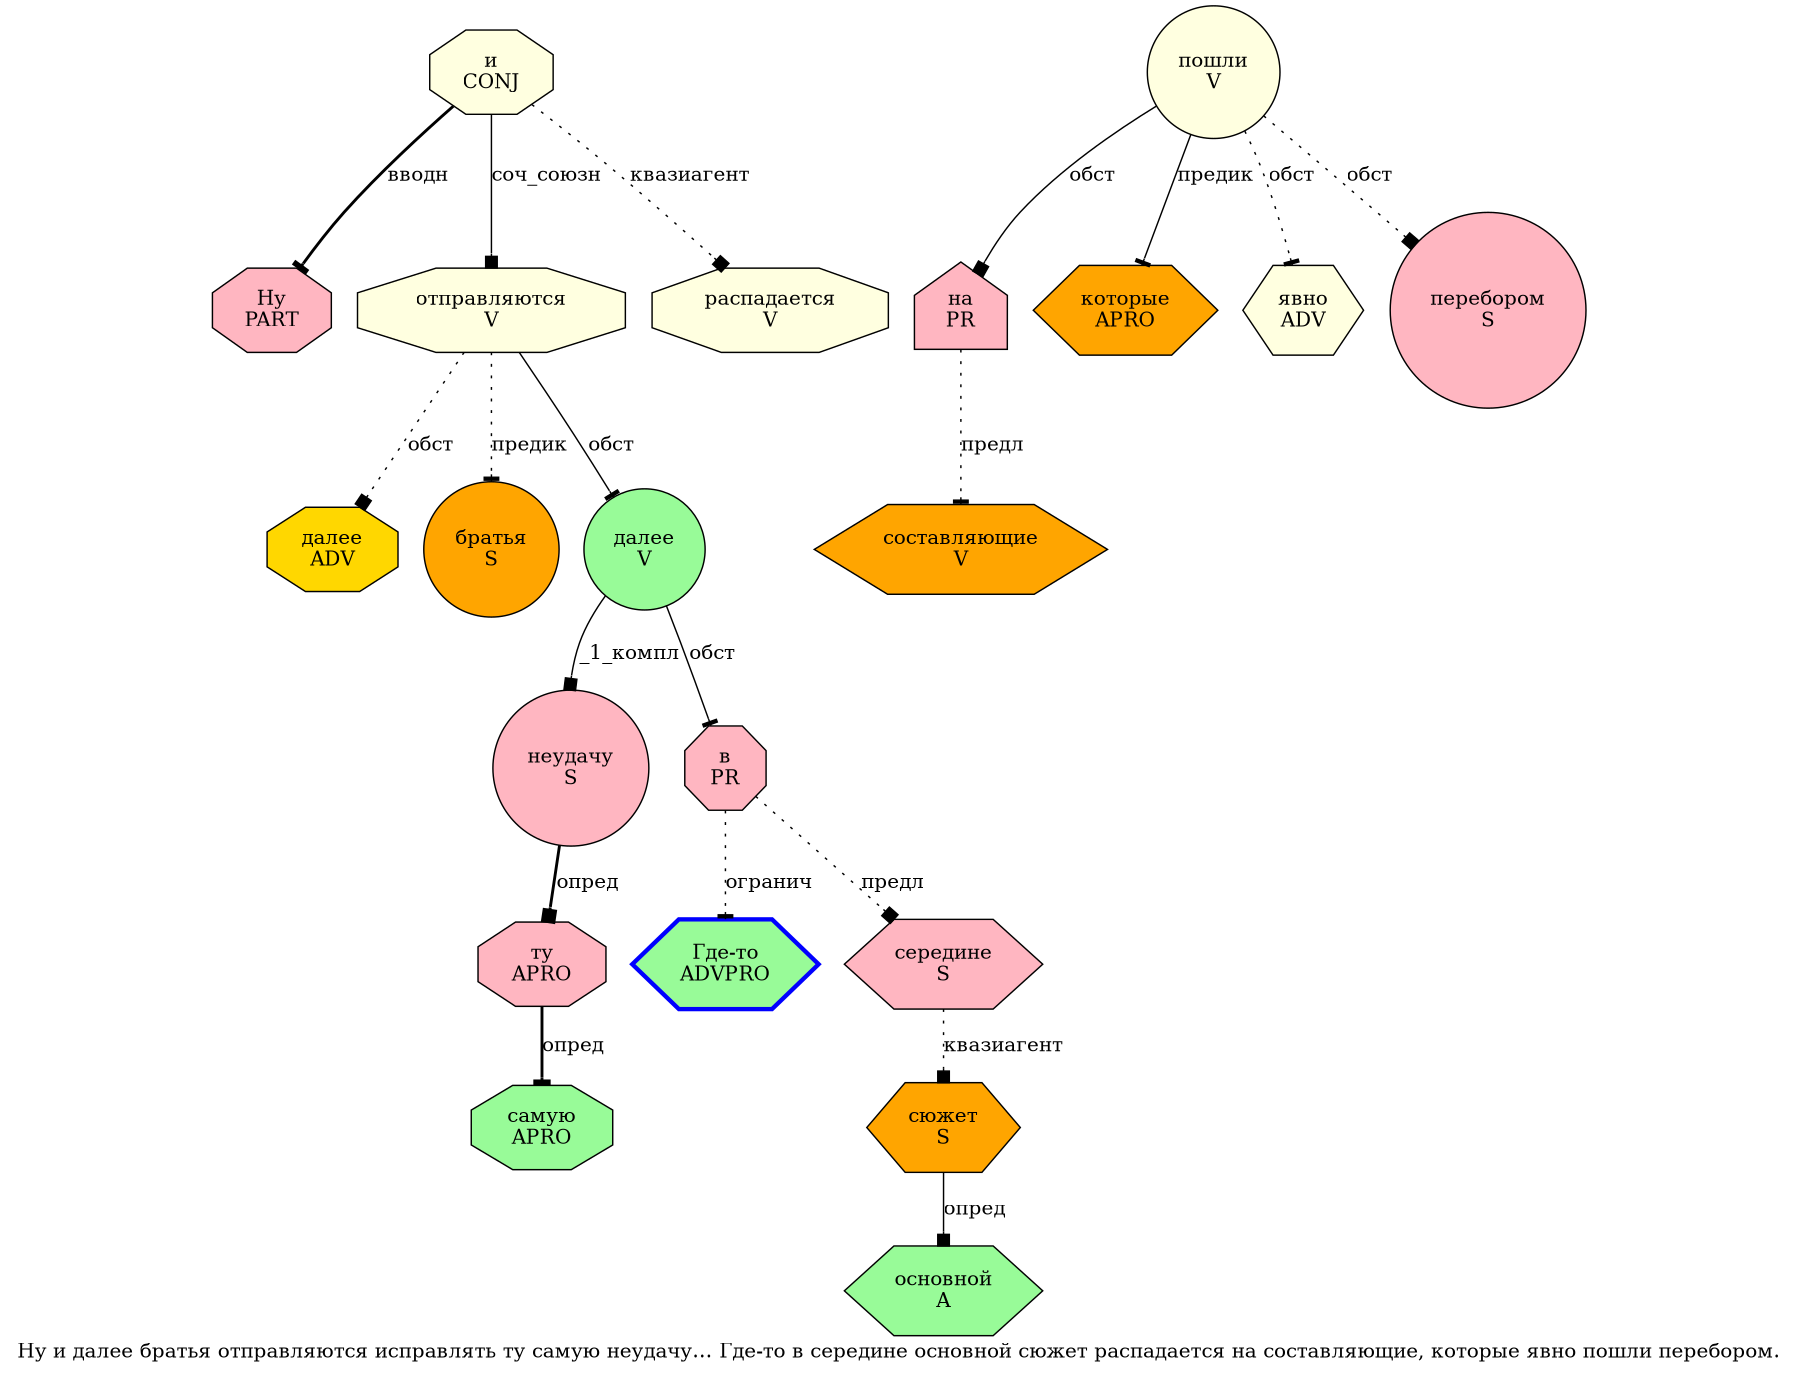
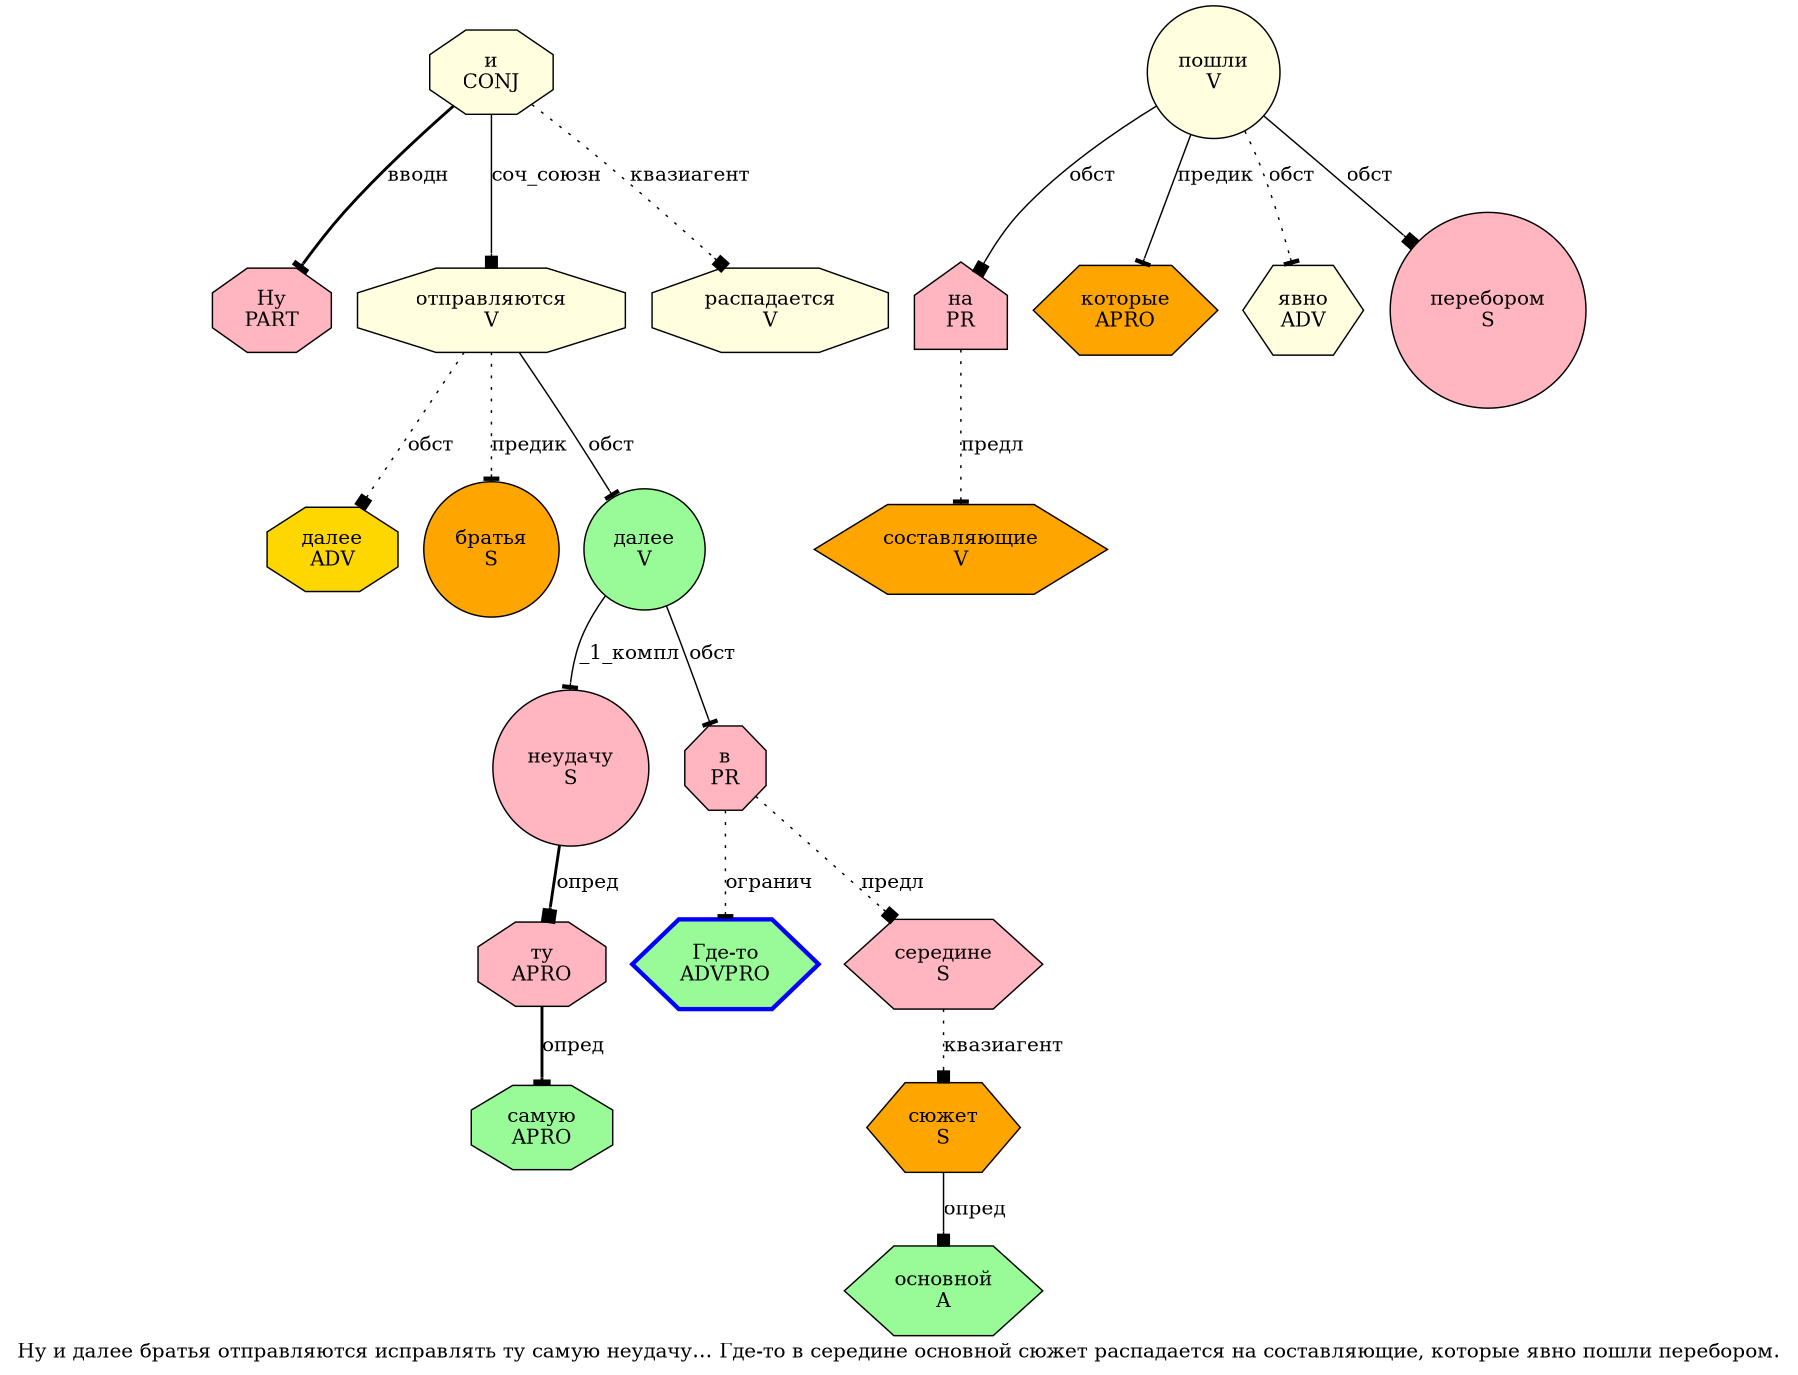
edge "пошли V" -> "перебором S": style dotted -> solid
edge "далее V" -> "неудачу S": arrowhead box -> tee
